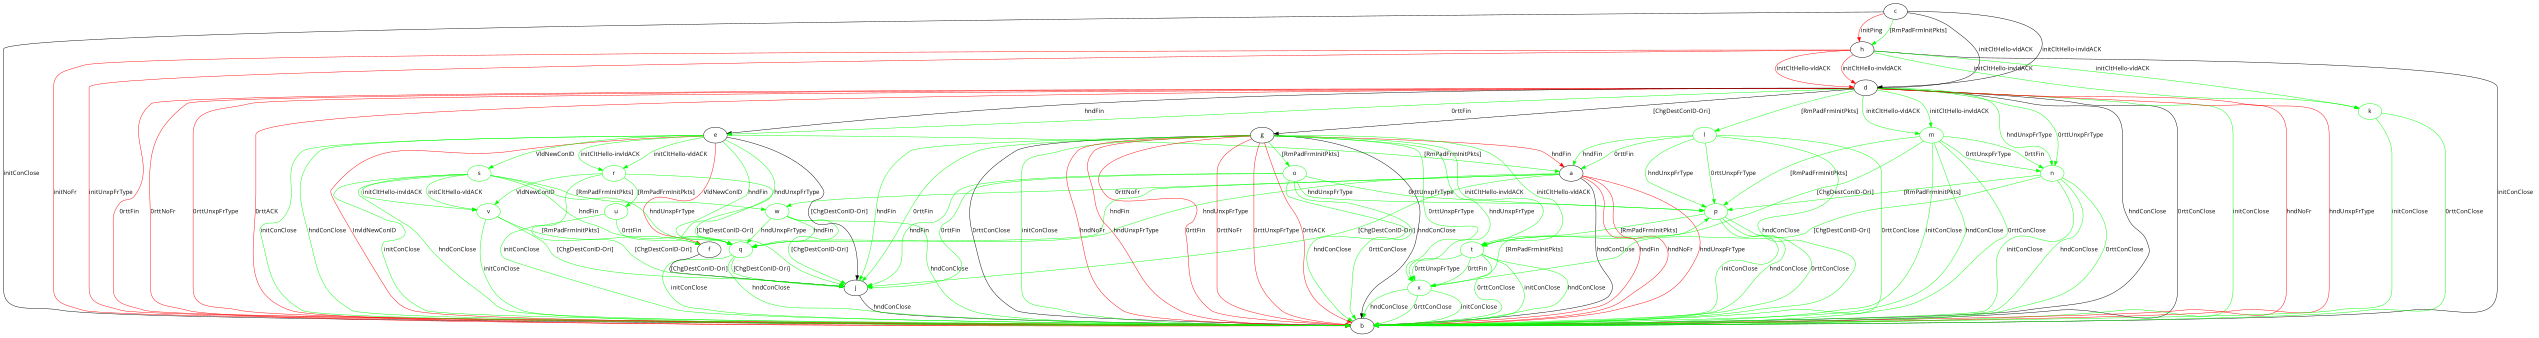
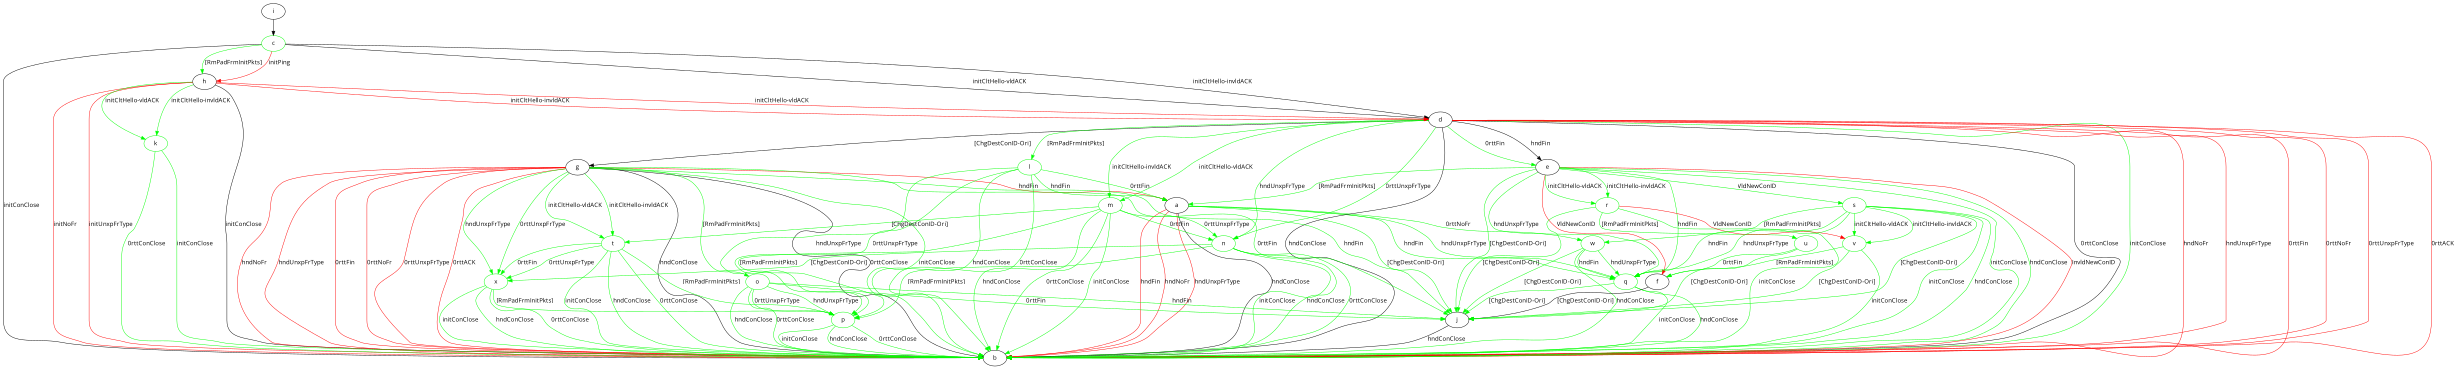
node "i": added
node "c": color black -> green
edge "r" -> "v": color green -> red
edge "e" -> "j": color black -> green
edge "p" -> "t": reversed
edge "s" -> "j": added, label "[ChgDestConID-Ori]"
